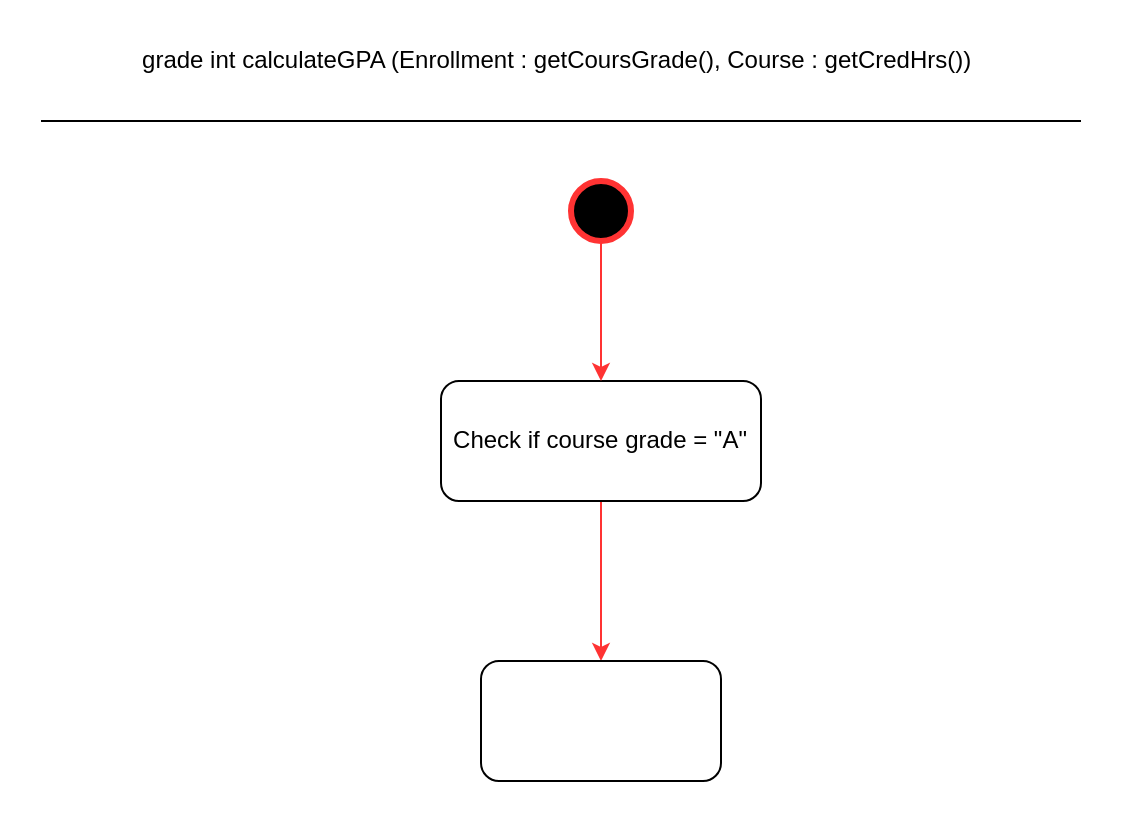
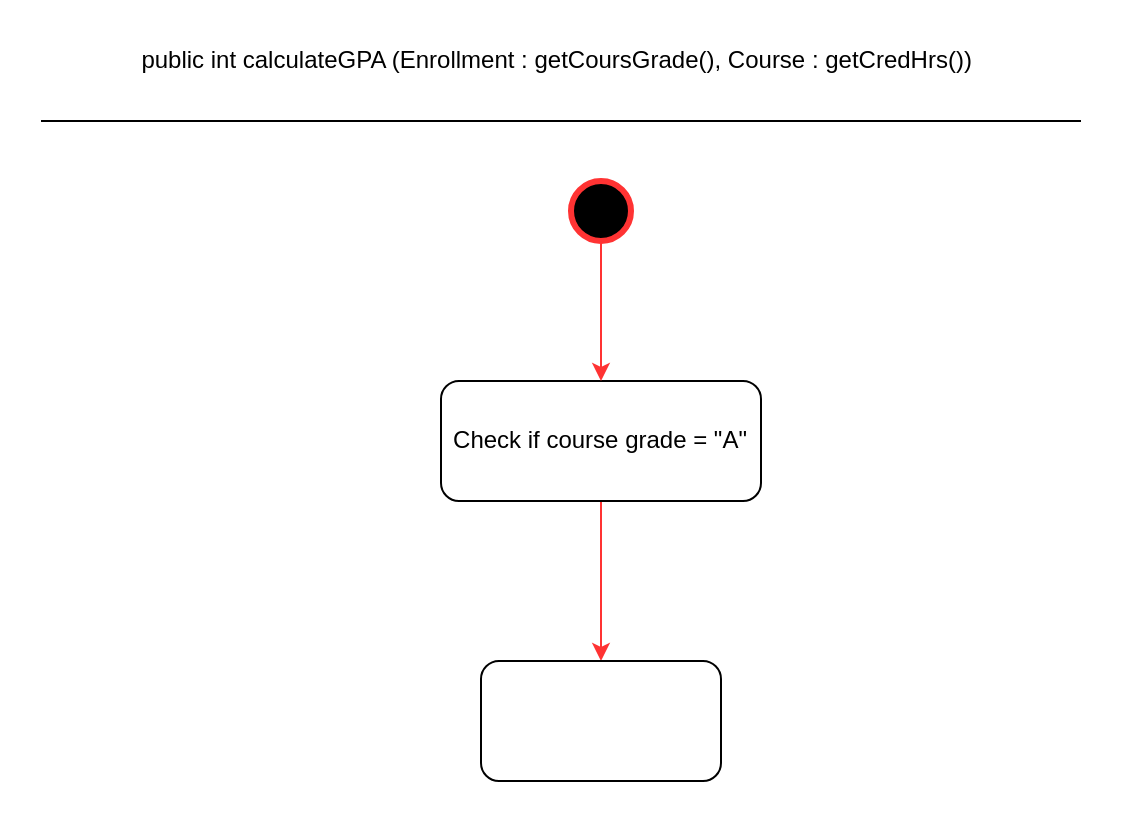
node "grade int calculateGPA (Enrollment : getCoursGrade(), Course : getCredHrs())": label "grade int calculateGPA (Enrollment : getCoursGrade(), Course : getCredHrs())" -> "public int calculateGPA (Enrollment : getCoursGrade(), Course : getCredHrs())"
